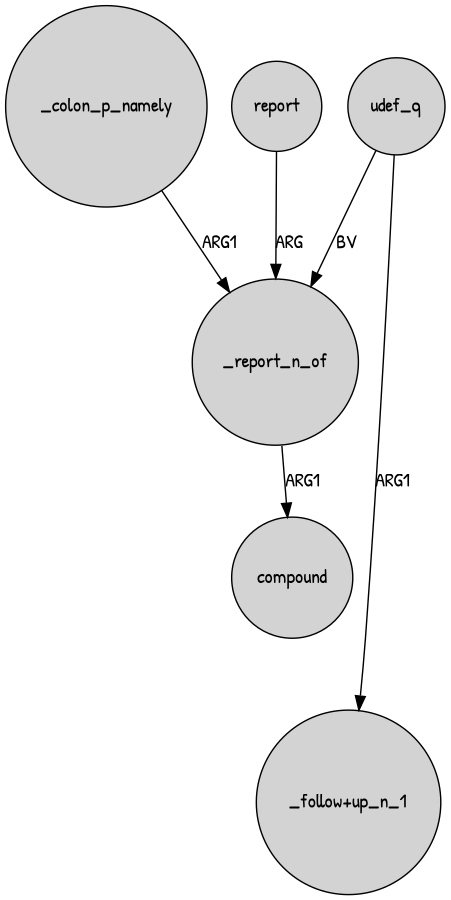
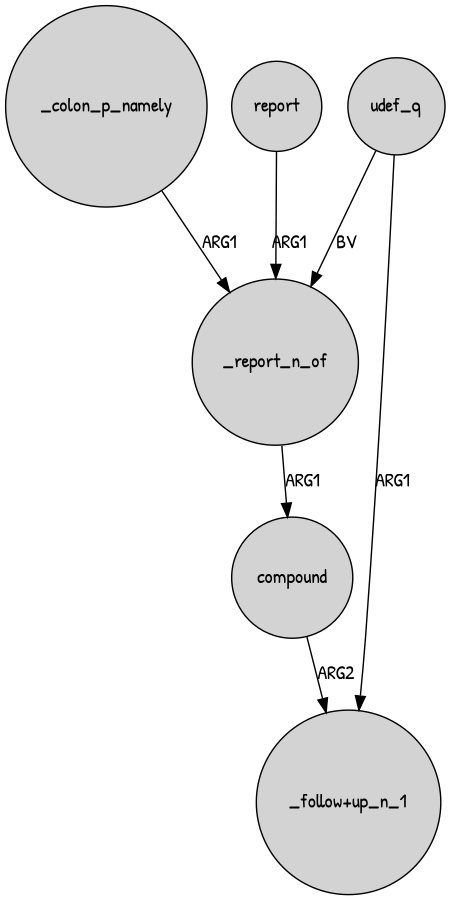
edge "report" -> "_report_n_of": label "ARG" -> "ARG1"
edge "compound" -> "_follow+up_n_1": added, label "ARG2"
